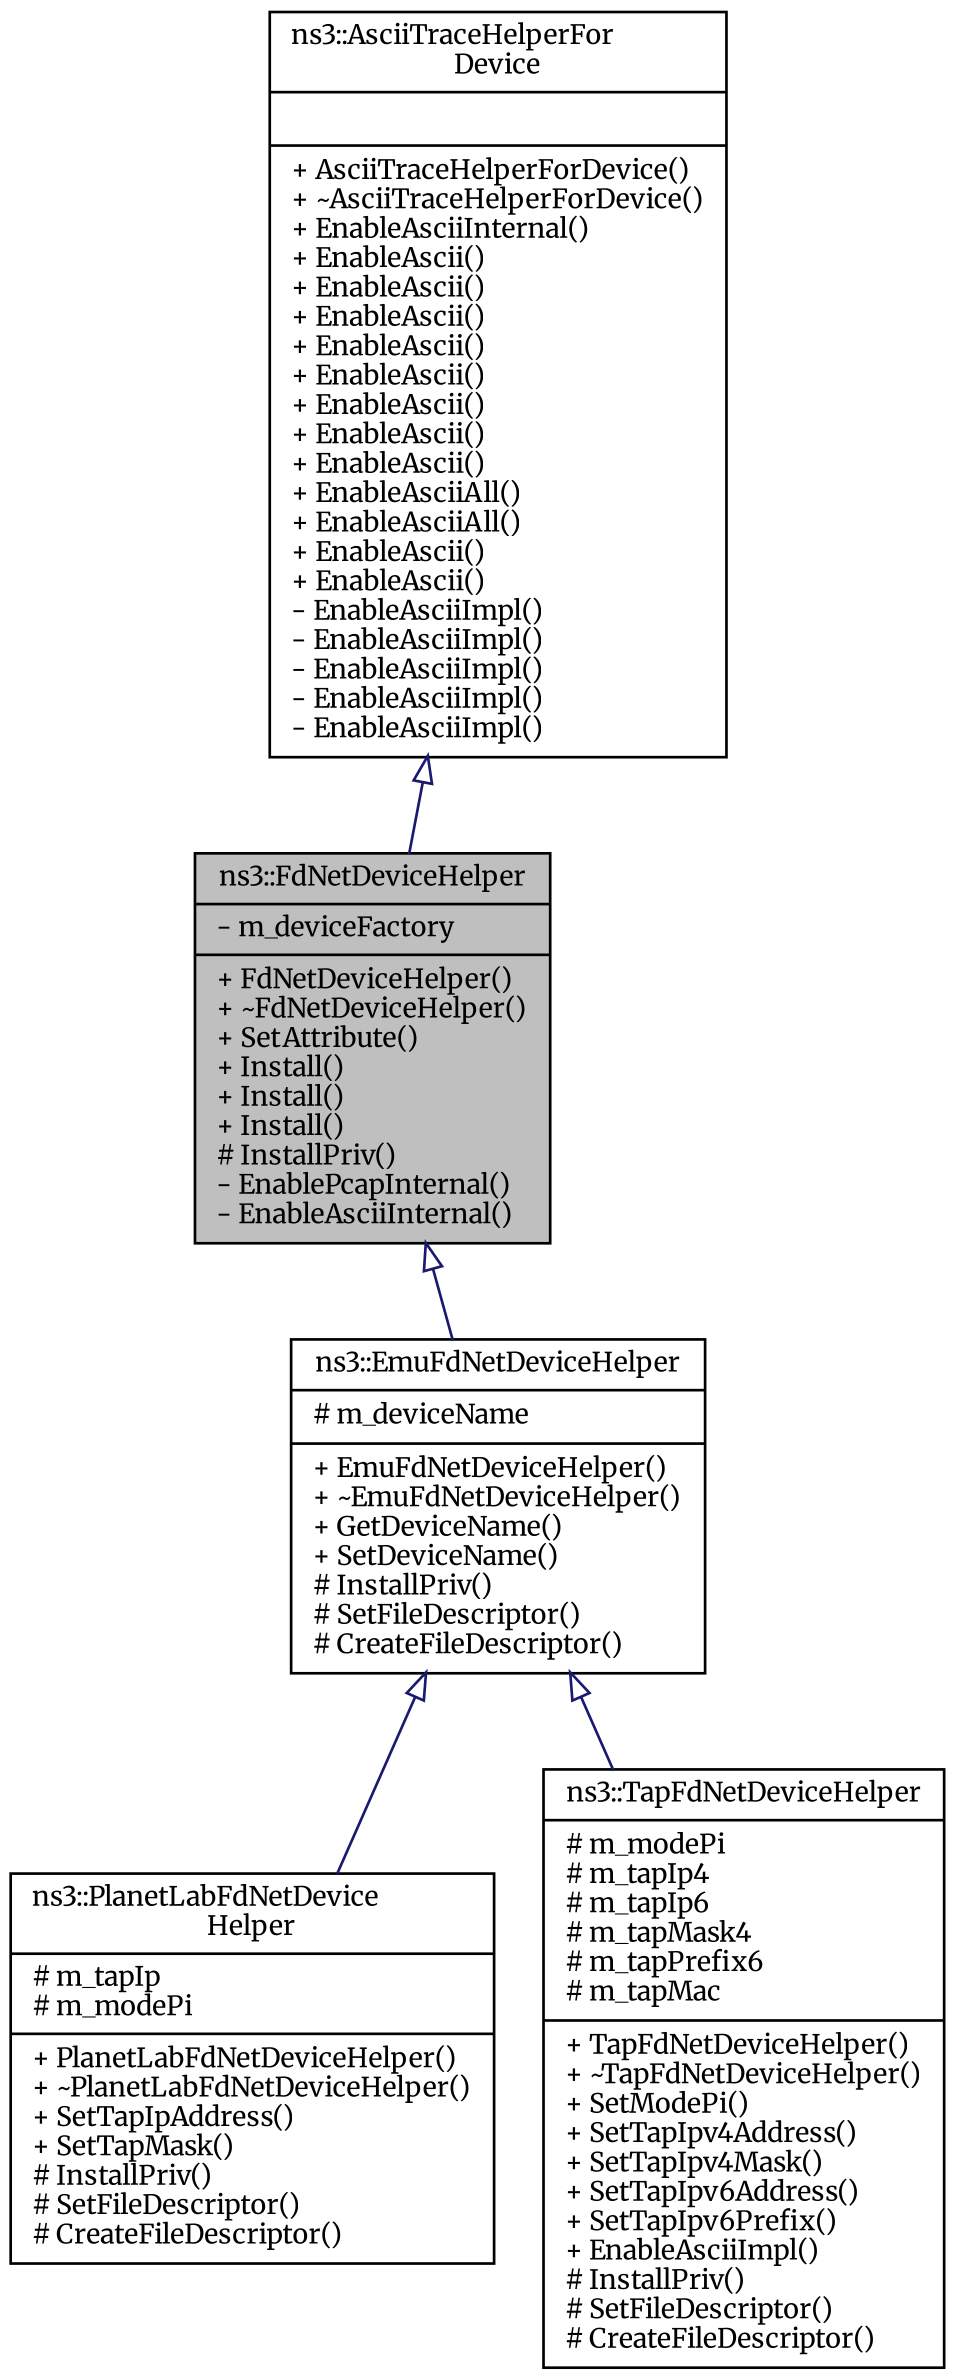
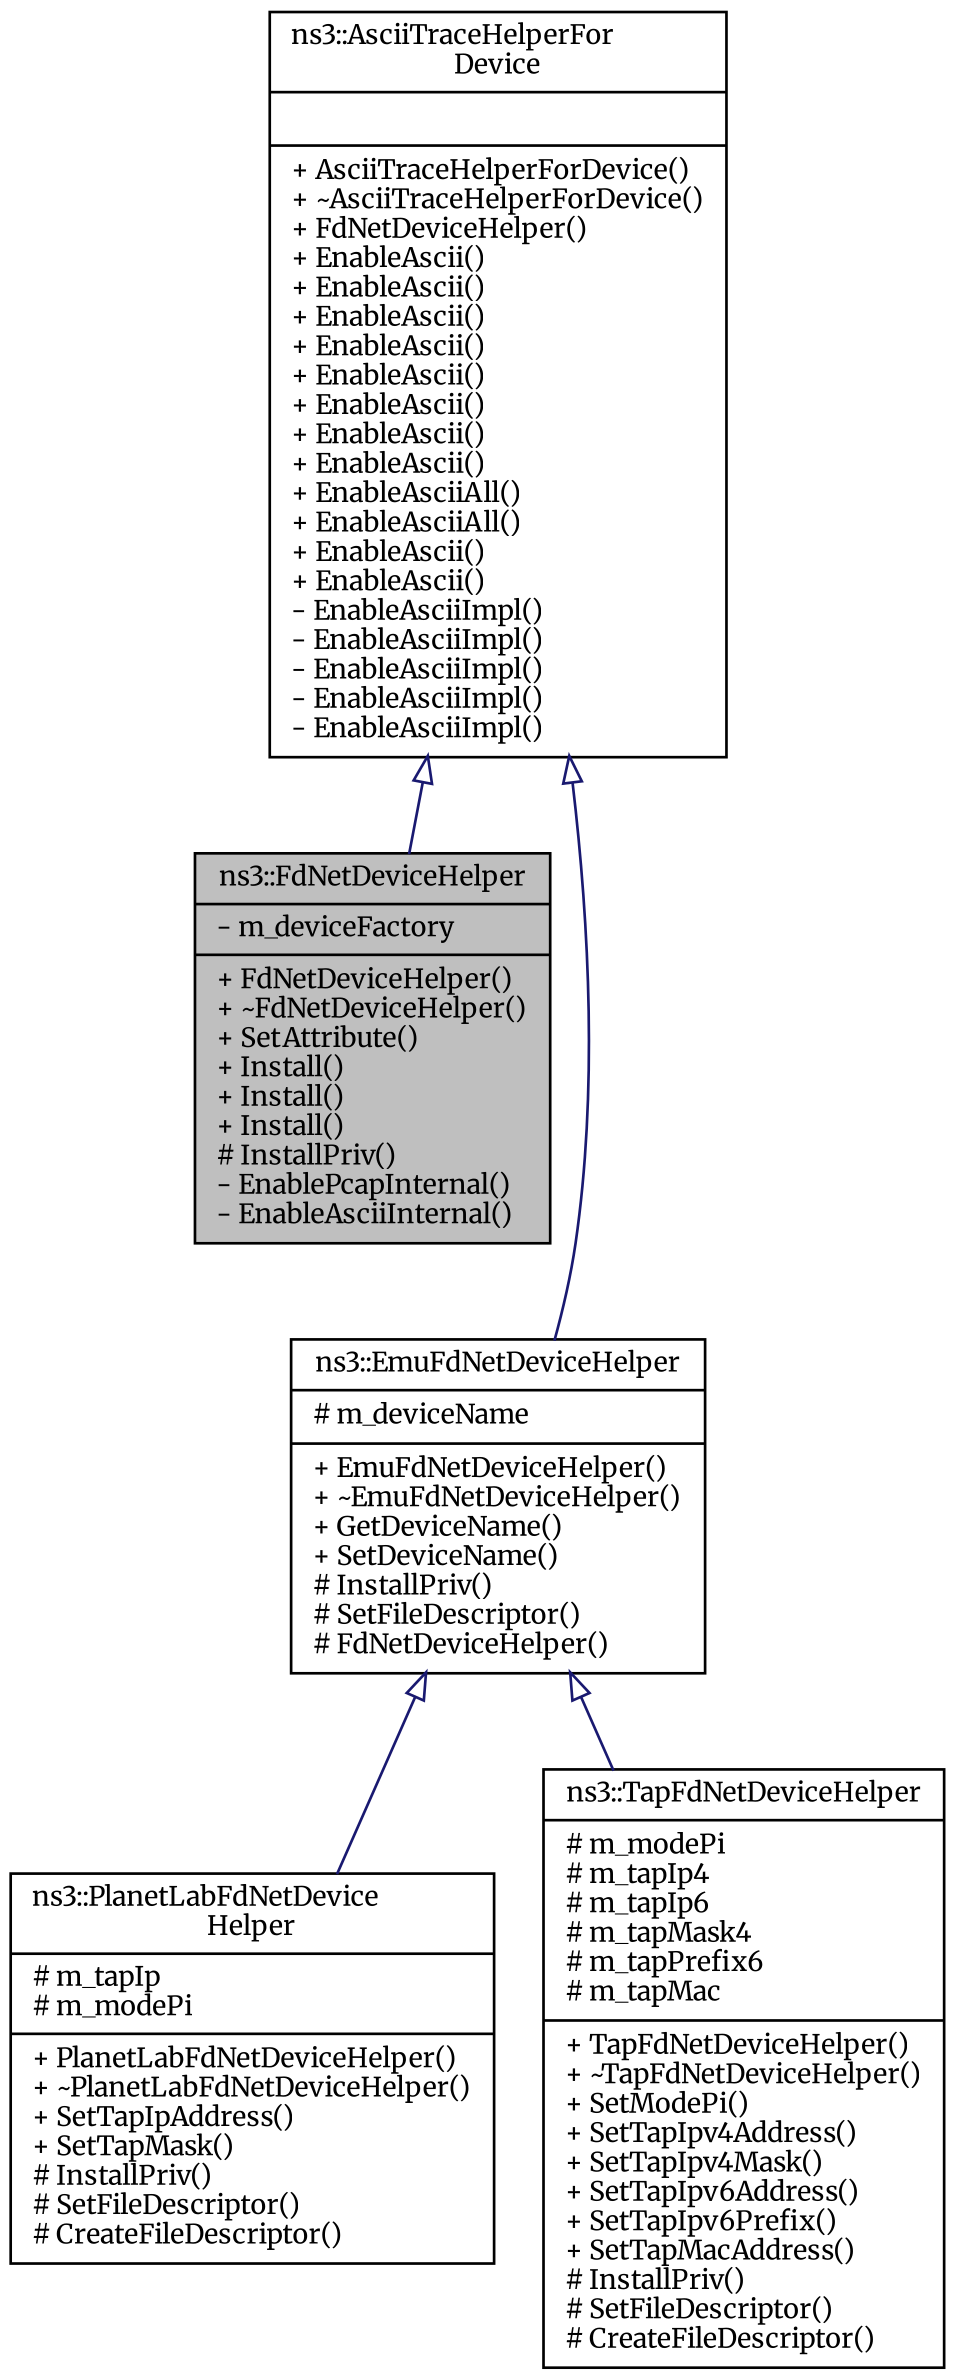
node "ns3::AsciiTraceHelperFor": text "+ EnableAsciiInternal()" -> "+ FdNetDeviceHelper()"
edge "ns3::EmuFdNetDeviceHelper" -> "ns3::FdNetDeviceHelper": now "ns3::EmuFdNetDeviceHelper" -> "ns3::AsciiTraceHelperFor"
node "ns3::EmuFdNetDeviceHelper": text "# CreateFileDescriptor()" -> "# FdNetDeviceHelper()"
node "ns3::TapFdNetDeviceHelper": text "+ EnableAsciiImpl()" -> "+ SetTapMacAddress()"
